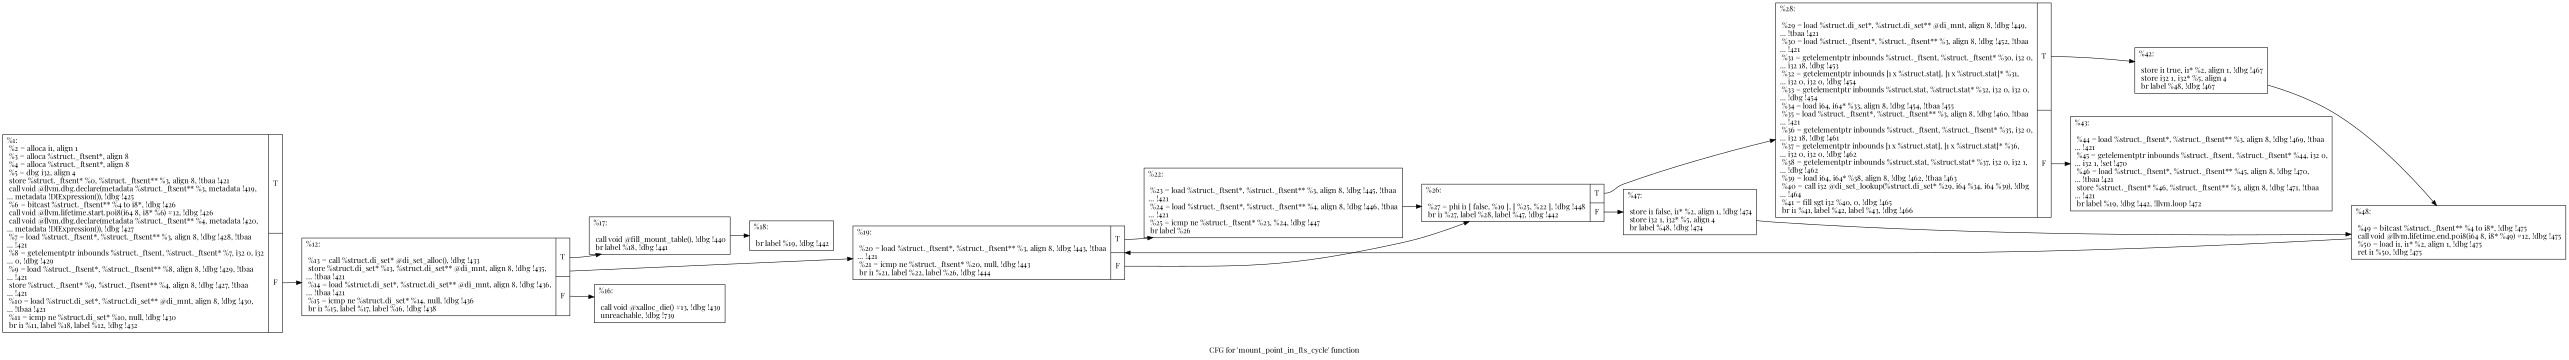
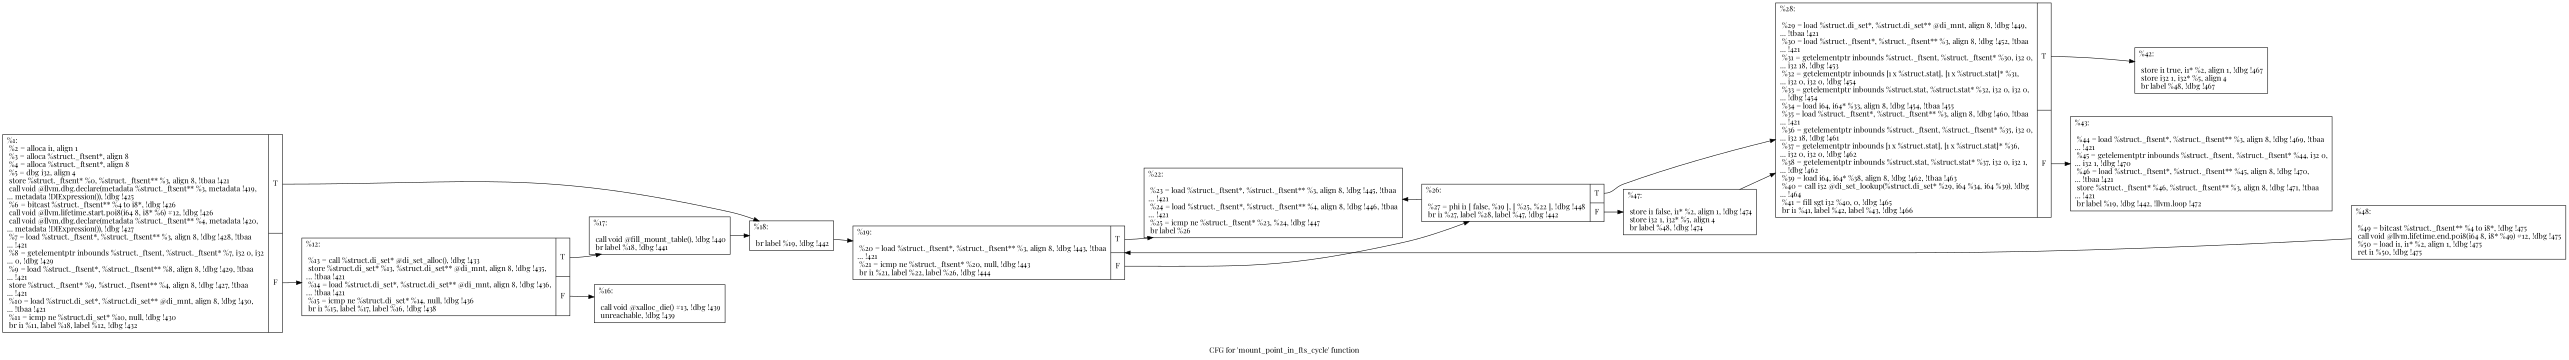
edge "%42:" -> "%48:": removed
node "%43:": text "... i32 1, !set !470" -> "... i32 1, !dbg !470"
edge "%1:" -> "%18:": added
edge "%22:" -> "%26:": reversed
edge "%47:" -> "%48:": now "%47:" -> "%28:"
edge "%12:" -> "%19:": now "%18:" -> "%19:"
node "%16:": text "unreachable, !dbg !739" -> "unreachable, !dbg !439"
